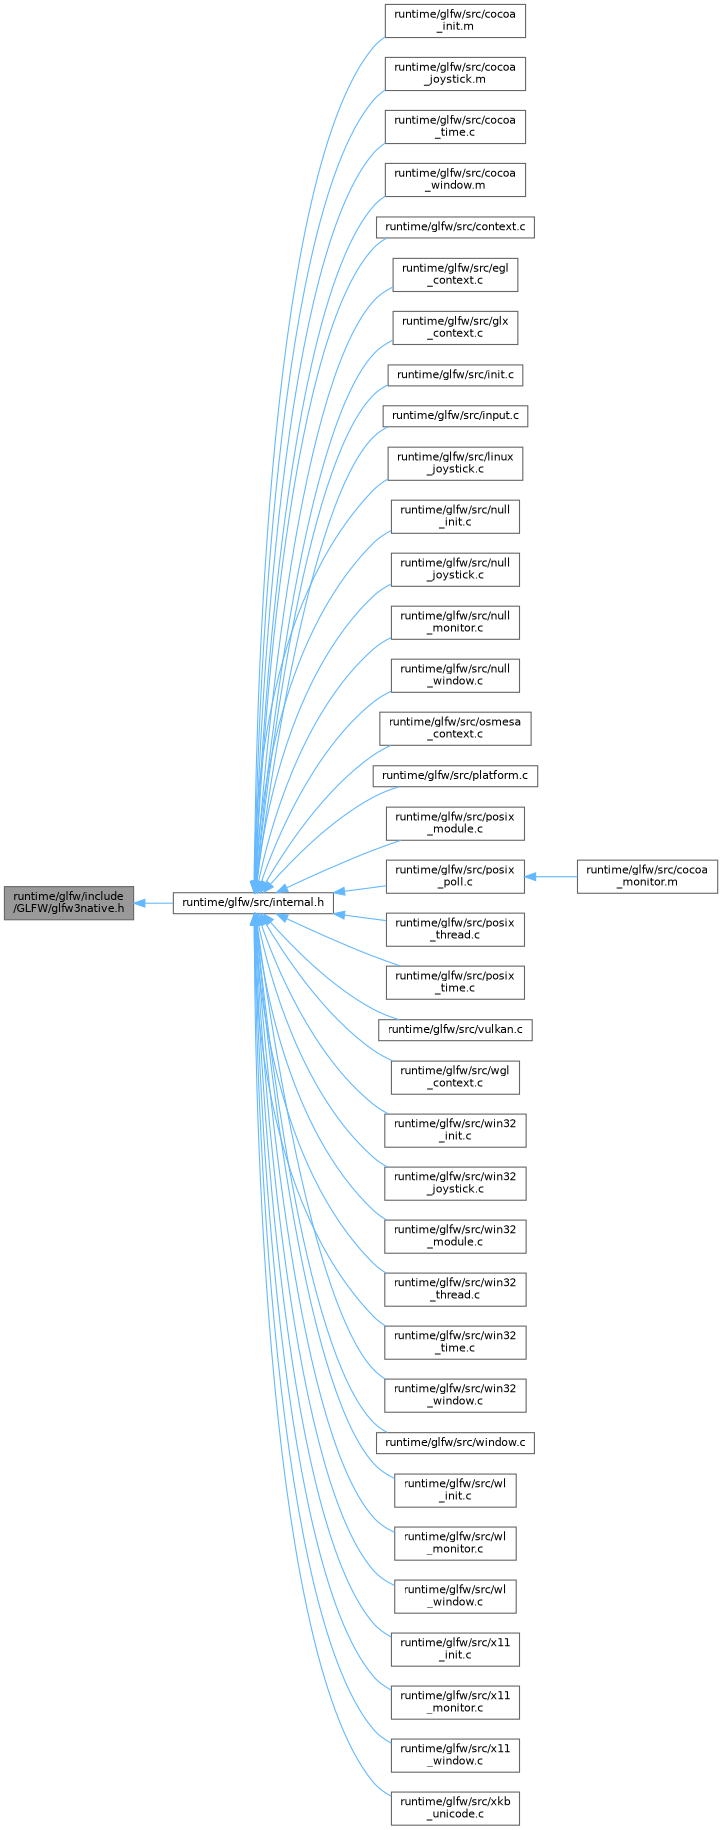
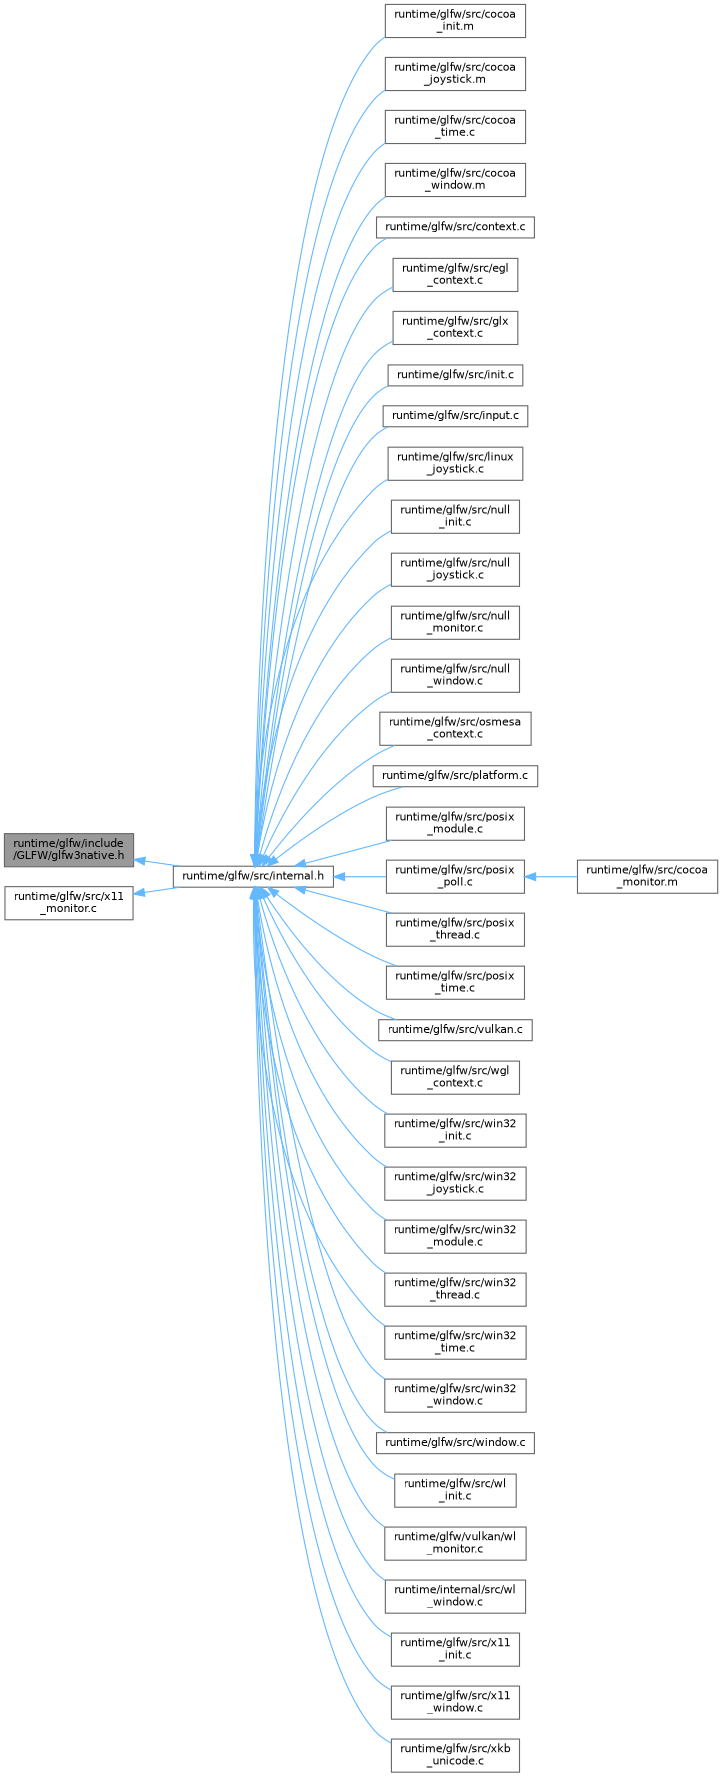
edge "runtime/glfw/src/x11 _monitor.c" -> "runtime/glfw/src/internal.h": reversed
node "runtime/glfw/src/wl _monitor.c": label "runtime/glfw/src/wl _monitor.c" -> "runtime/glfw/vulkan/wl _monitor.c"
node "runtime/glfw/src/wl _window.c": label "runtime/glfw/src/wl _window.c" -> "runtime/internal/src/wl _window.c"
